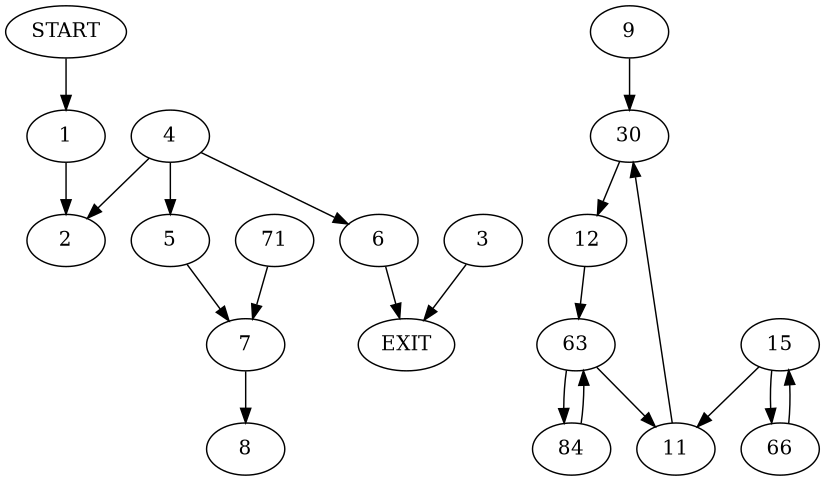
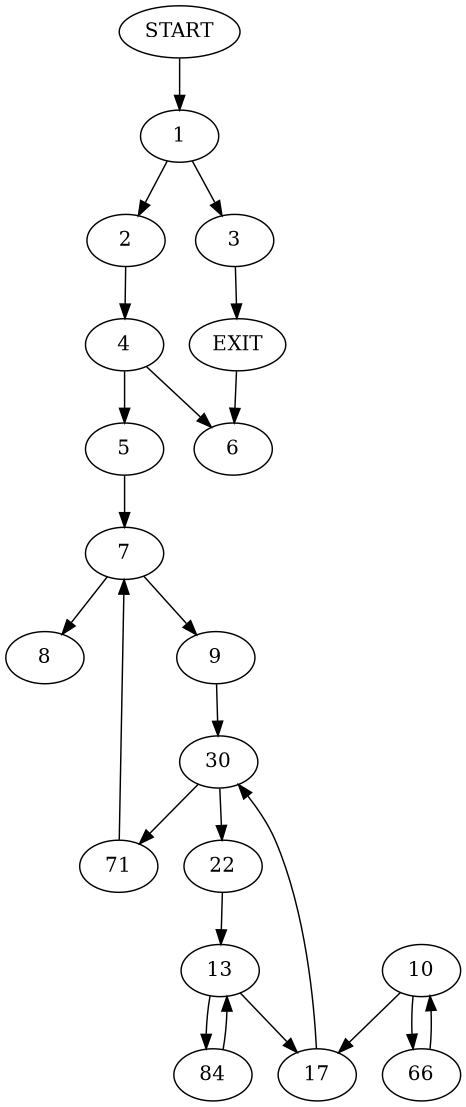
edge "1" -> "3": added
edge "4" -> "2": reversed
node "12": label "12" -> "22"
edge "6" -> "EXIT": reversed
node "63": label "63" -> "13"
node "15": label "15" -> "10"
node "11": label "11" -> "17"
edge "7" -> "9": added
edge "30" -> "71": added
